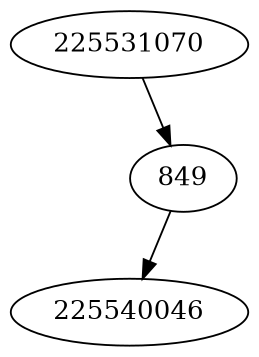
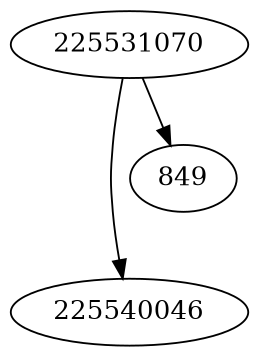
edge "849" -> "225540046": now "225531070" -> "225540046"
